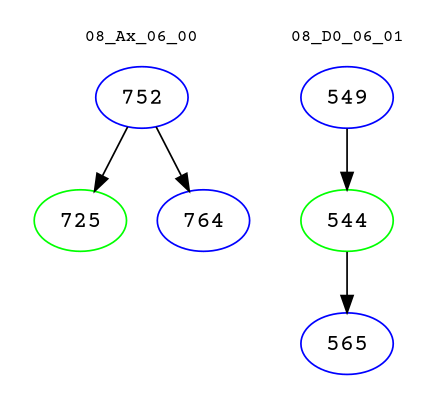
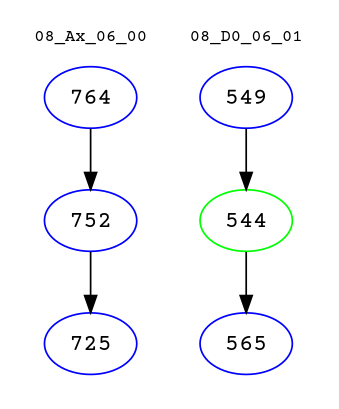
edge "752" -> "764": reversed
node "725": color green -> blue
